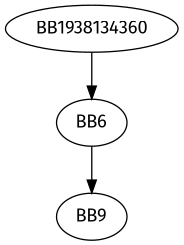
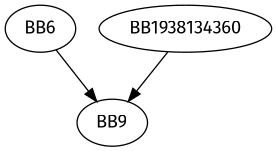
edge "BB1938134360" -> "BB6": now "BB1938134360" -> "BB9"
